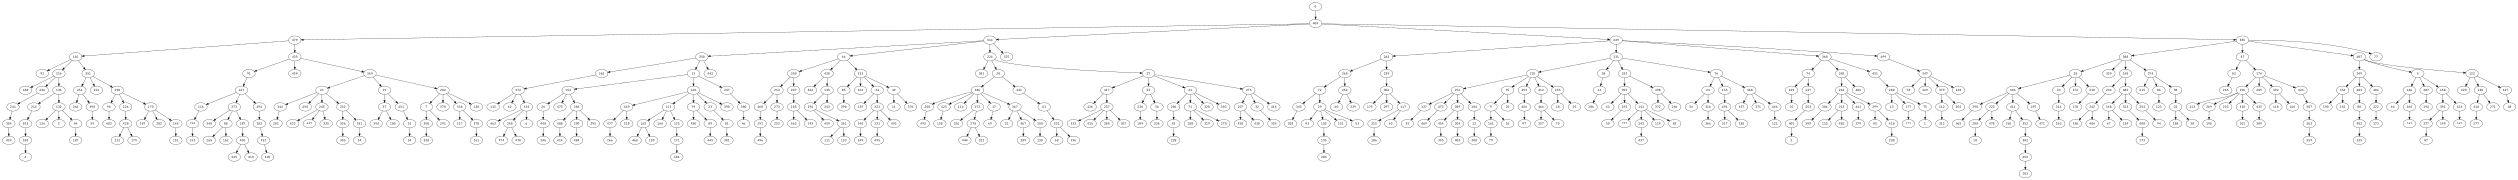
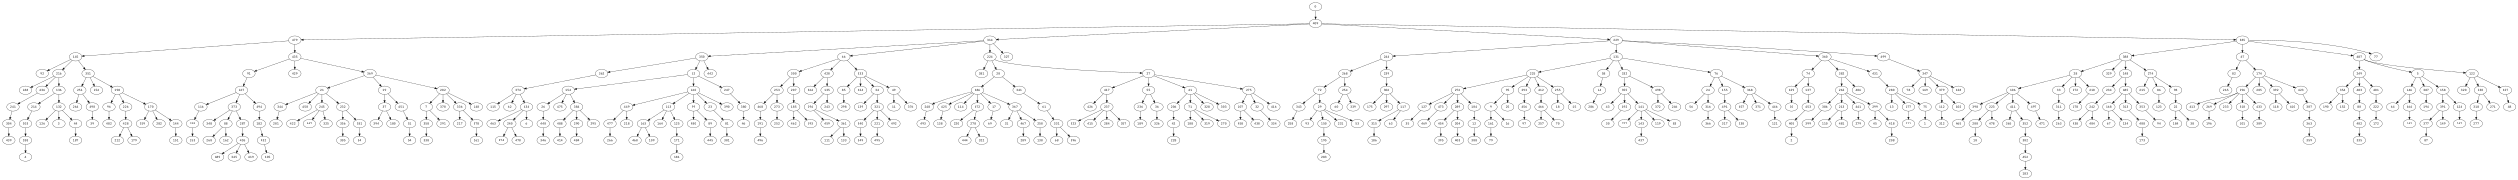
node "489": added
